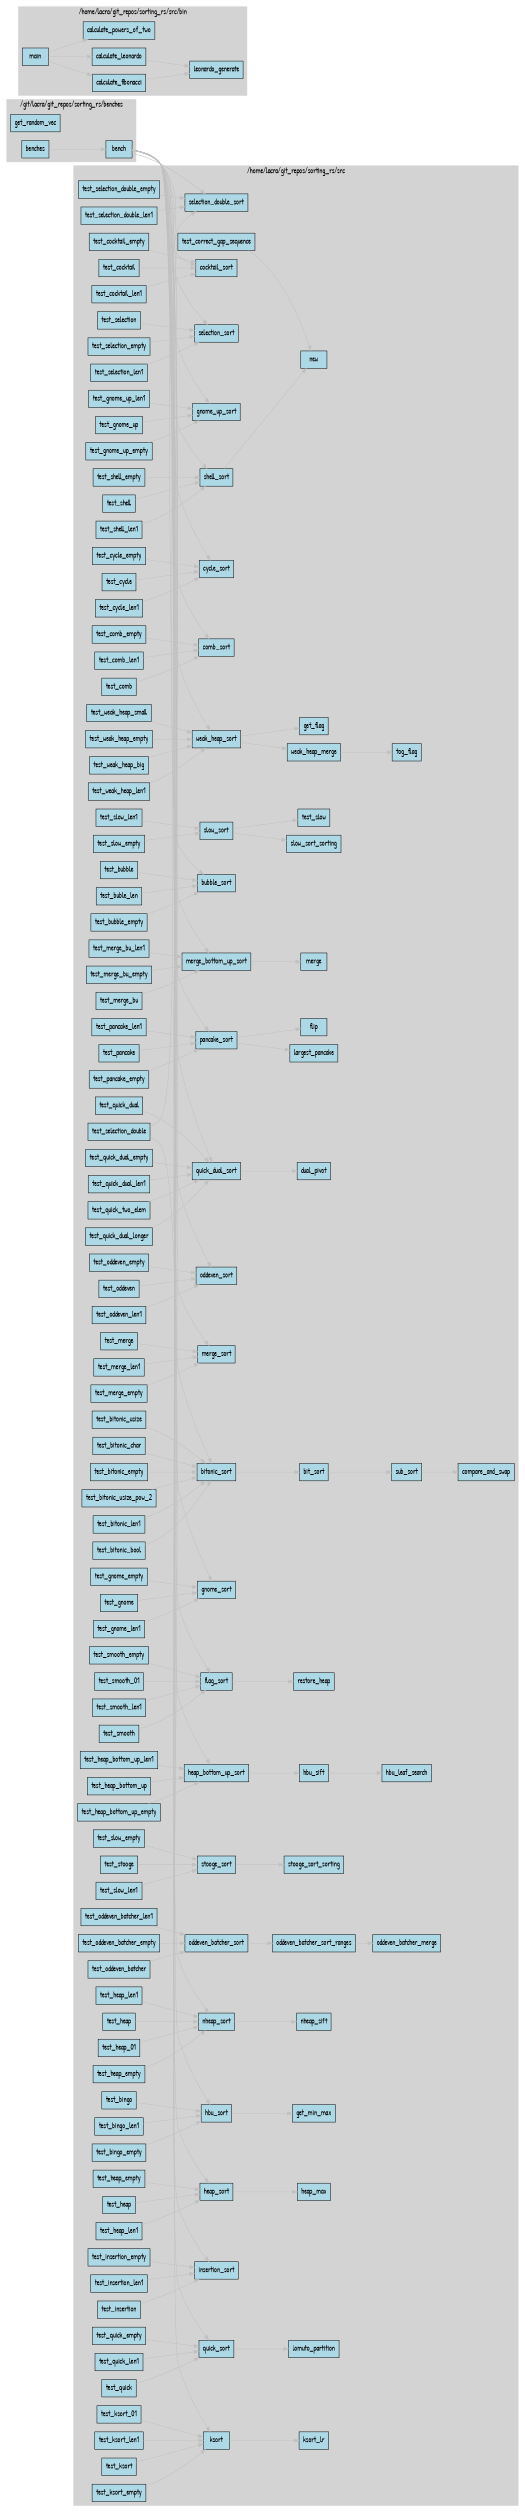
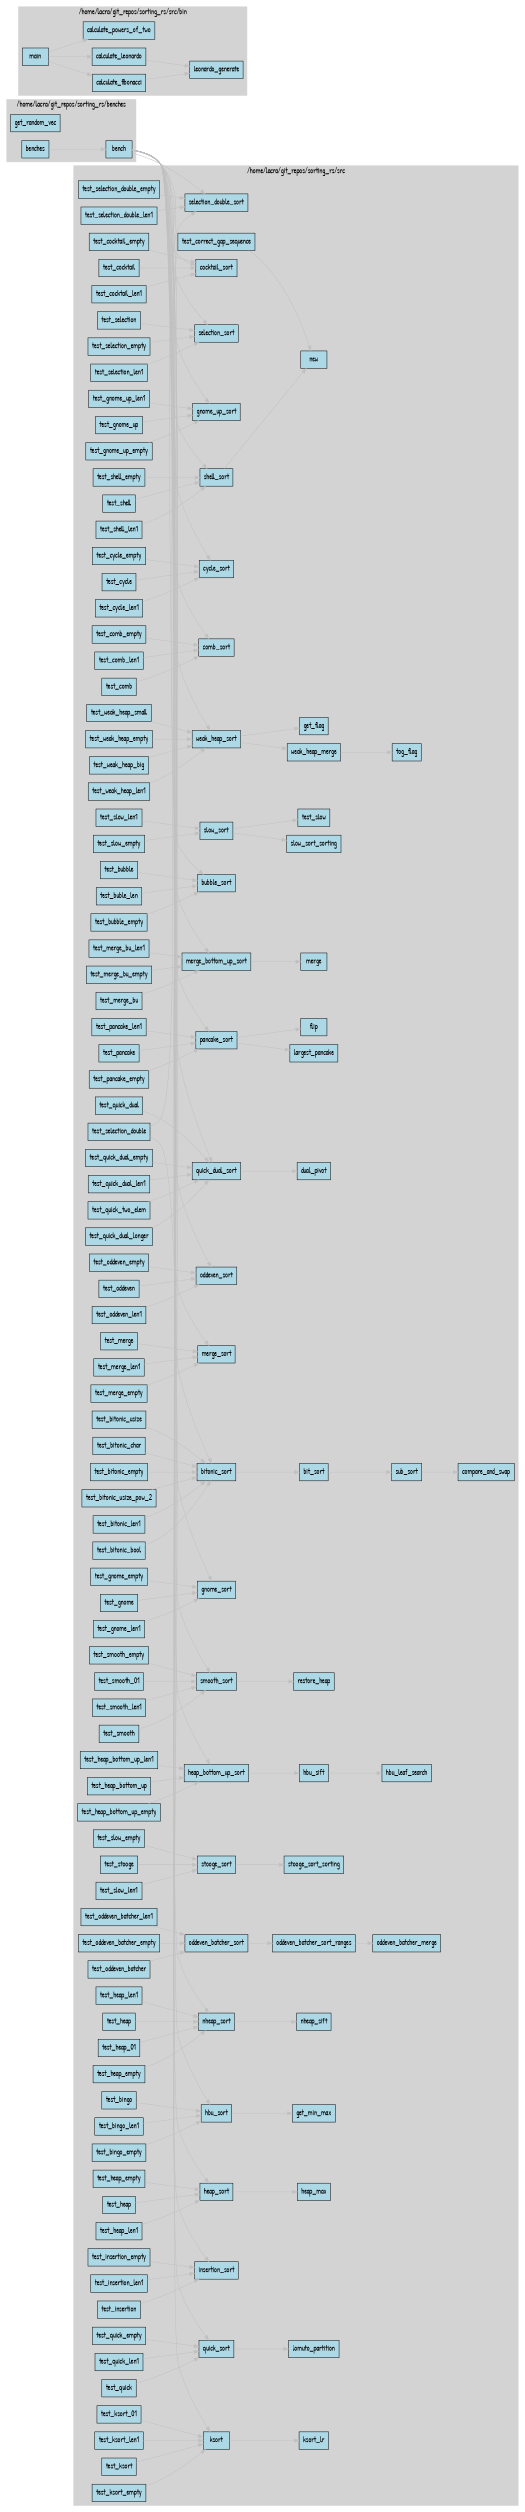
cluster "/git/lacra/git_repos/sorting_rs/benches": label "/git/lacra/git_repos/sorting_rs/benches" -> "/home/lacra/git_repos/sorting_rs/benches"
node "flag_sort": label "flag_sort" -> "smooth_sort"
